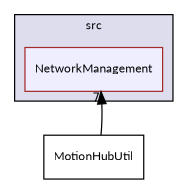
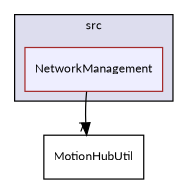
edge "MotionHubUtil" -> "NetworkManagement": reversed
